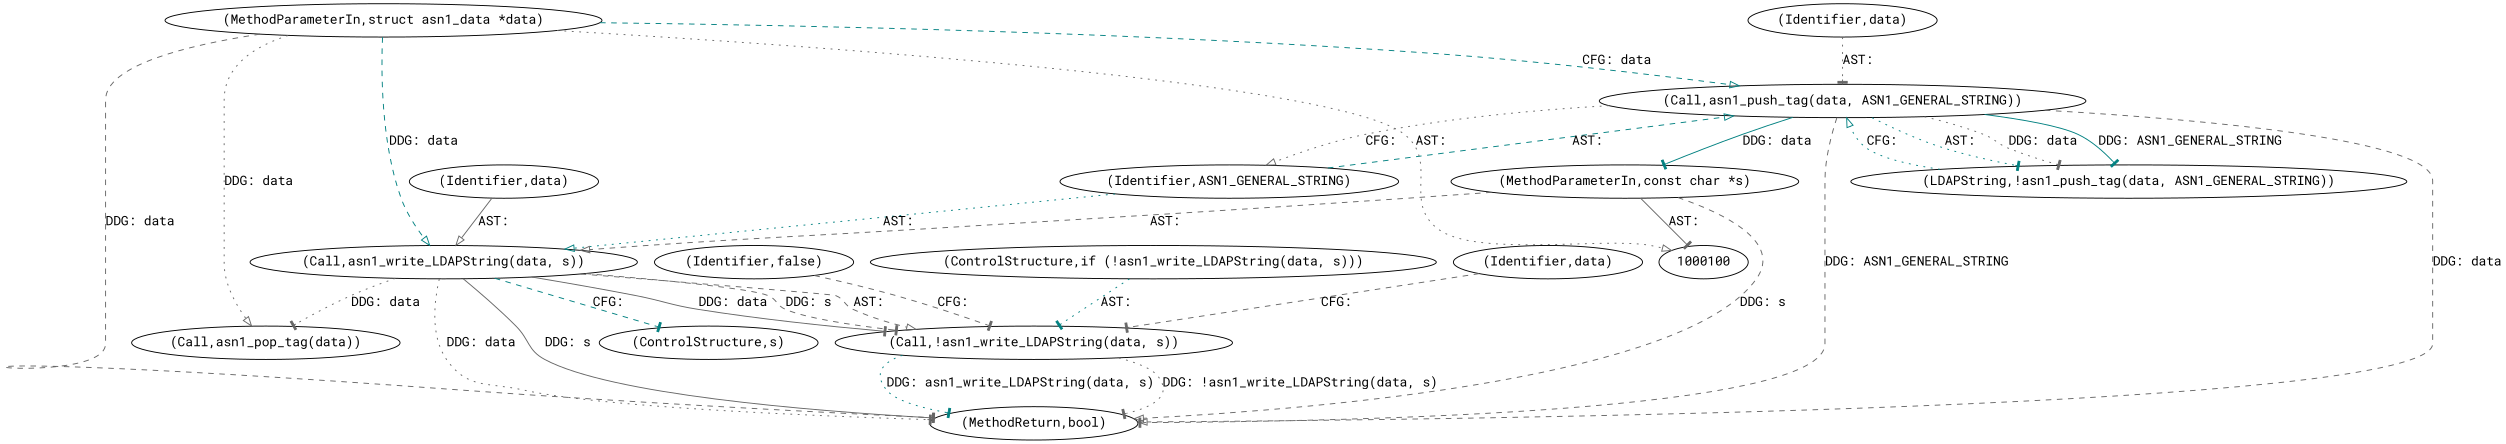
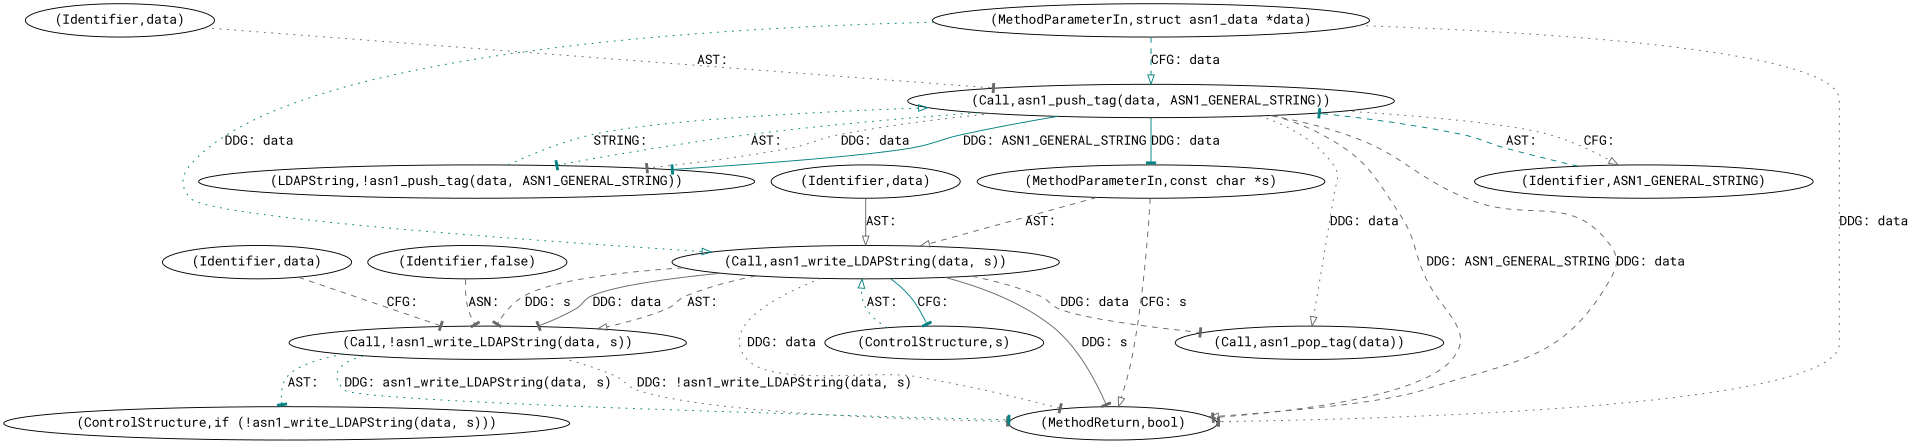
edge "(MethodParameterIn,struct asn1_data *data)" -> "(Call,asn1_write_LDAPString(data, s))": style dashed -> dotted
edge "(LDAPString,!asn1_push_tag(data, ASN1_GENERAL_STRING))" -> "(Call,asn1_push_tag(data, ASN1_GENERAL_STRING))": label "CFG: " -> "STRING: "
edge "(Identifier,ASN1_GENERAL_STRING)" -> "(Call,asn1_push_tag(data, ASN1_GENERAL_STRING))": arrowhead onormal -> tee
edge "(MethodParameterIn,struct asn1_data *data)" -> "(Call,asn1_pop_tag(data))": now "(Call,asn1_push_tag(data, ASN1_GENERAL_STRING))" -> "(Call,asn1_pop_tag(data))"
edge "(Identifier,ASN1_GENERAL_STRING)" -> "(Call,asn1_write_LDAPString(data, s))": now "(ControlStructure,s)" -> "(Call,asn1_write_LDAPString(data, s))"
node "1000100": removed
edge "(Call,asn1_write_LDAPString(data, s))" -> "(Call,asn1_pop_tag(data))": style dotted -> dashed
edge "(ControlStructure,if (!asn1_write_LDAPString(data, s)))" -> "(Call,!asn1_write_LDAPString(data, s))": reversed
edge "(Call,asn1_write_LDAPString(data, s))" -> "(ControlStructure,s)": style dashed -> solid
edge "(Identifier,false)" -> "(Call,!asn1_write_LDAPString(data, s))": label "CFG: " -> "ASN: "
edge "(MethodParameterIn,const char *s)" -> "(MethodReturn,bool)": label "DDG: s" -> "CFG: s"
edge "(MethodParameterIn,struct asn1_data *data)" -> "(MethodReturn,bool)": style dashed -> dotted
